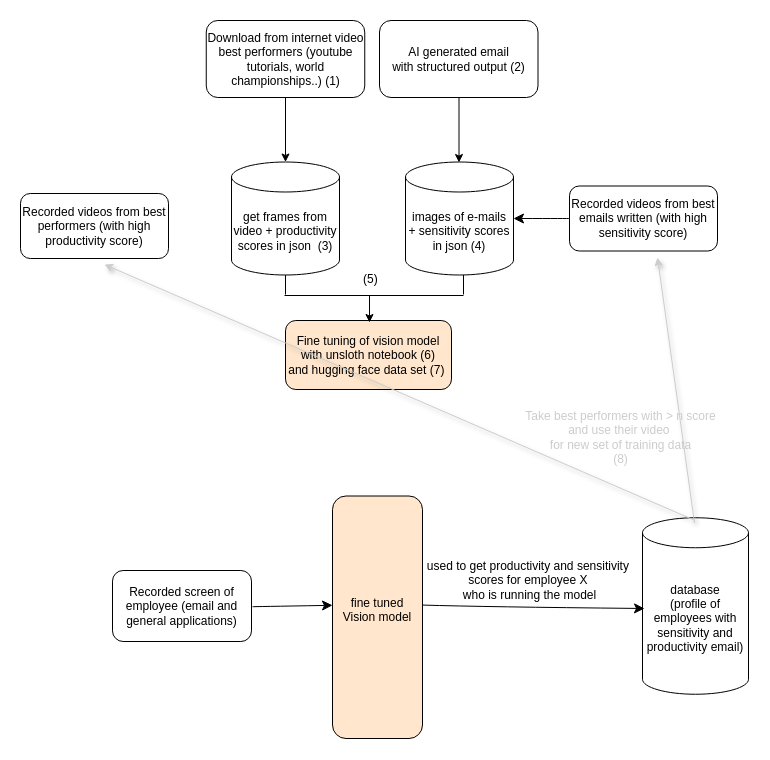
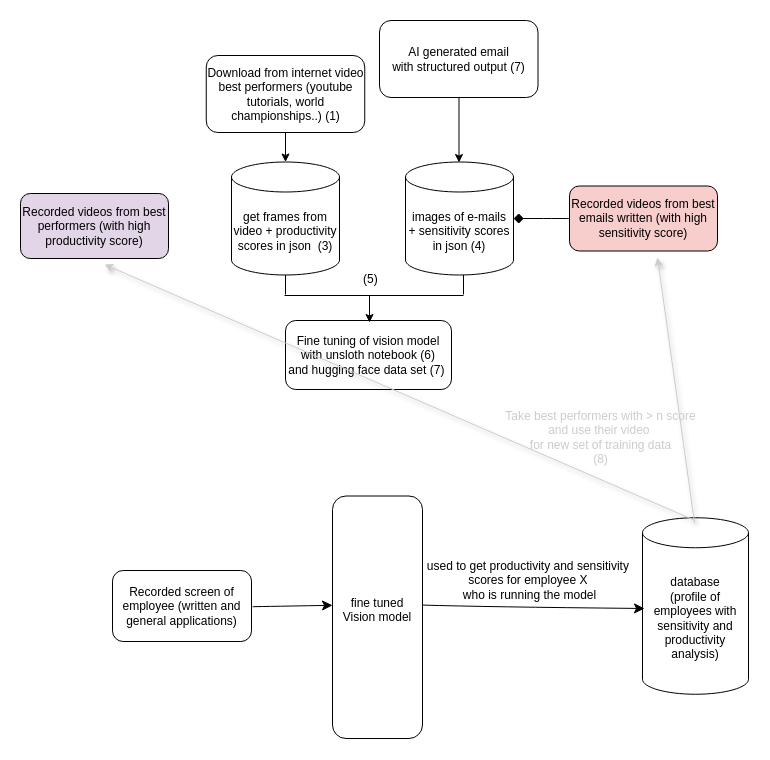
node "Download from internet video best performers (youtube tutorials, world championships..) (1)": moved (286, 59) -> (286, 94)
node "AI generated email with structured output (2)": label "AI generated email with structured output (2)" -> "AI generated email with structured output (7)"
edge "Recorded videos from best emails written (with high sensitivity score)" -> "images of e-mails + sensitivity scores in json (4)": arrowhead classic -> diamond
node "Recorded videos from best emails written (with high sensitivity score)": fillcolor #ffffff -> #f8cecc
node "Recorded videos from best performers (with high productivity score)": fillcolor #ffffff -> #e1d5e7
node "Fine tuning of vision model with unsloth notebook (6) and hugging face data set (7)": fillcolor #ffe6cc -> #ffffff
node "Take best performers with > n score and use their video for new set of training data (8)": moved (621, 438) -> (601, 438)
node "Recorded screen of employee (email and general applications)": label "Recorded screen of employee (email and general applications)" -> "Recorded screen of employee (written and general applications)"
node "fine tuned Vision model": fillcolor #ffe6cc -> #ffffff
node "database (profile of employees with sensitivity and productivity email)": label "database (profile of employees with sensitivity and productivity email)" -> "database (profile of employees with sensitivity and productivity analysis)"
